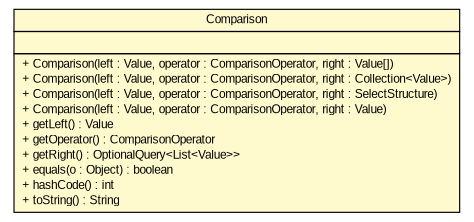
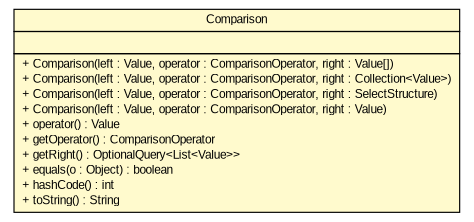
node "Comparison": text "+ getLeft() : Value" -> "+ operator() : Value"
